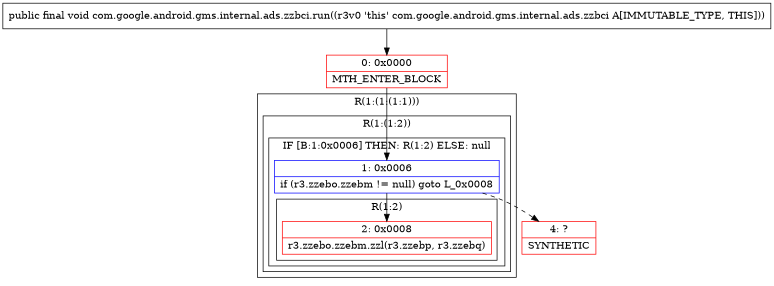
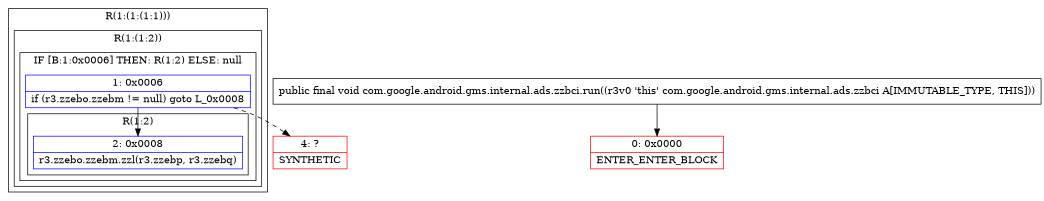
node "0: 0x0000": text "MTH_ENTER_BLOCK" -> "ENTER_ENTER_BLOCK"
edge "0: 0x0000" -> "1: 0x0006": removed
node "2: 0x0008": color red -> blue
